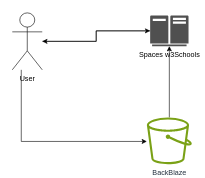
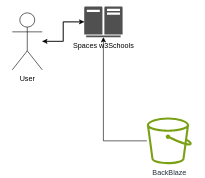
node "Spaces w3Schools": moved (170, 31) -> (104, 22)
edge "User" -> "BackBlaze": removed
